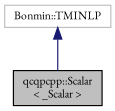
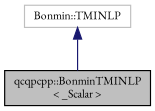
node "qcqpcpp::Scalar < _Scalar >": label "qcqpcpp::Scalar < _Scalar >" -> "qcqpcpp::BonminTMINLP < _Scalar >"
